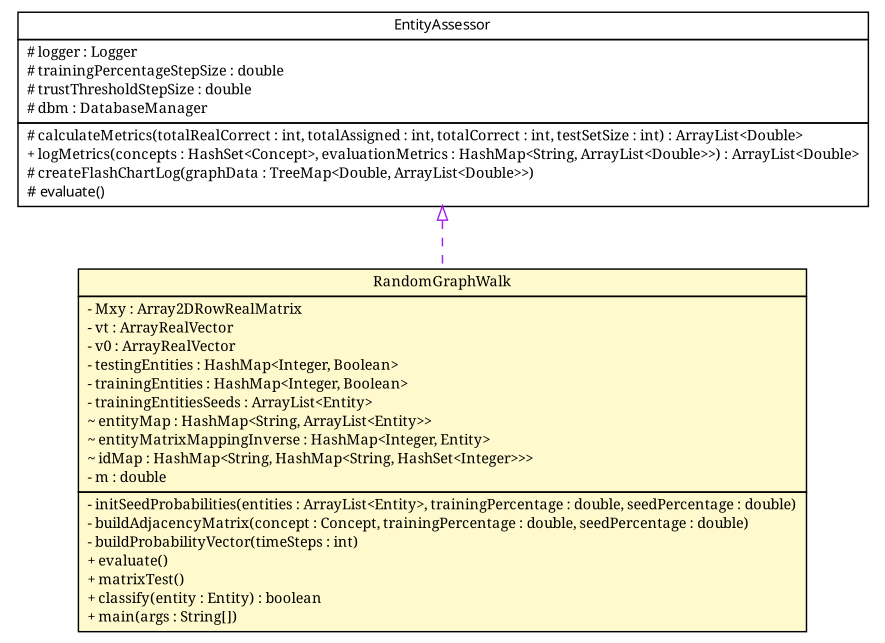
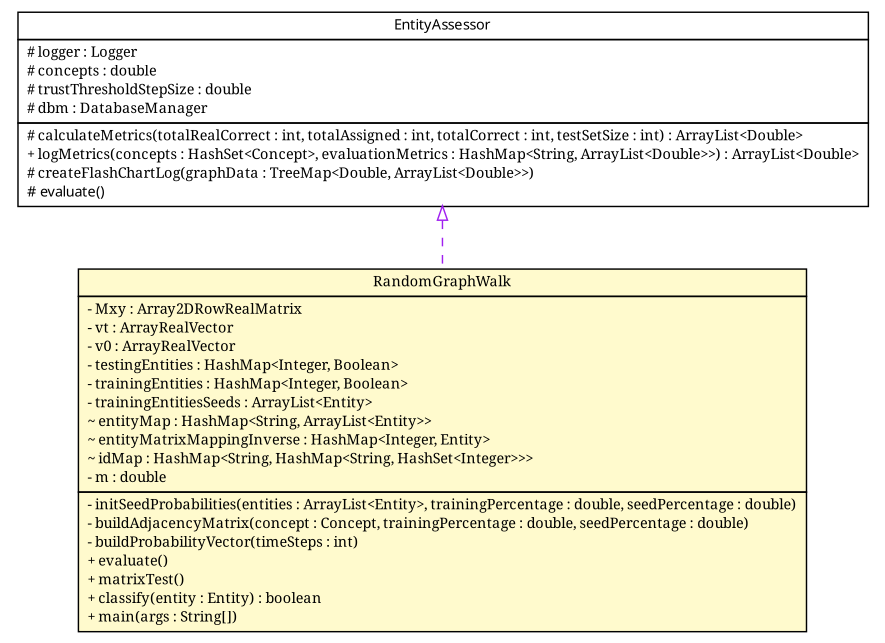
node "EntityAssessor": text "# trainingPercentageStepSize : double" -> "# concepts : double"
